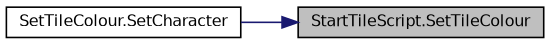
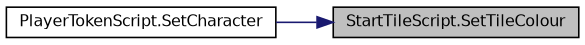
node "SetTileColour.SetCharacter": label "SetTileColour.SetCharacter" -> "PlayerTokenScript.SetCharacter"
